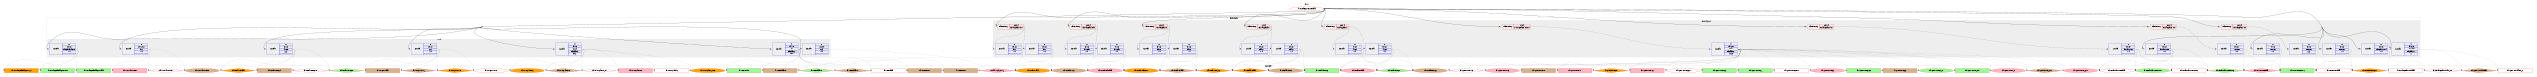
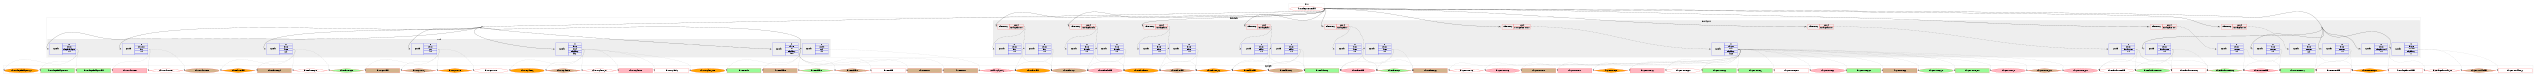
node "dev-ros/message_generation-0.4.0": shape box -> ellipse
node "dev-ros/gencpp-0.5.5": shape ellipse -> box
